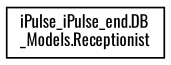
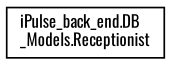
node "iPulse_iPulse_end.DB _Models.Receptionist": label "iPulse_iPulse_end.DB _Models.Receptionist" -> "iPulse_back_end.DB _Models.Receptionist"
